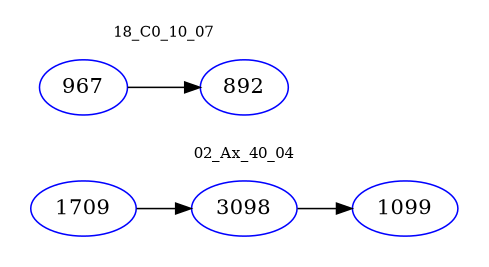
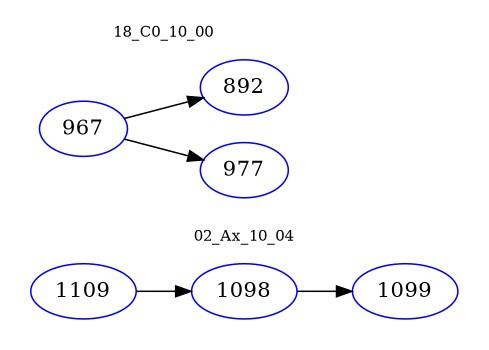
cluster "18_C0_10_07": label "18_C0_10_07" -> "18_C0_10_00"
cluster "02_Ax_40_04": label "02_Ax_40_04" -> "02_Ax_10_04"
node "977": added
node "1709": label "1709" -> "1109"
node "3098": label "3098" -> "1098"
